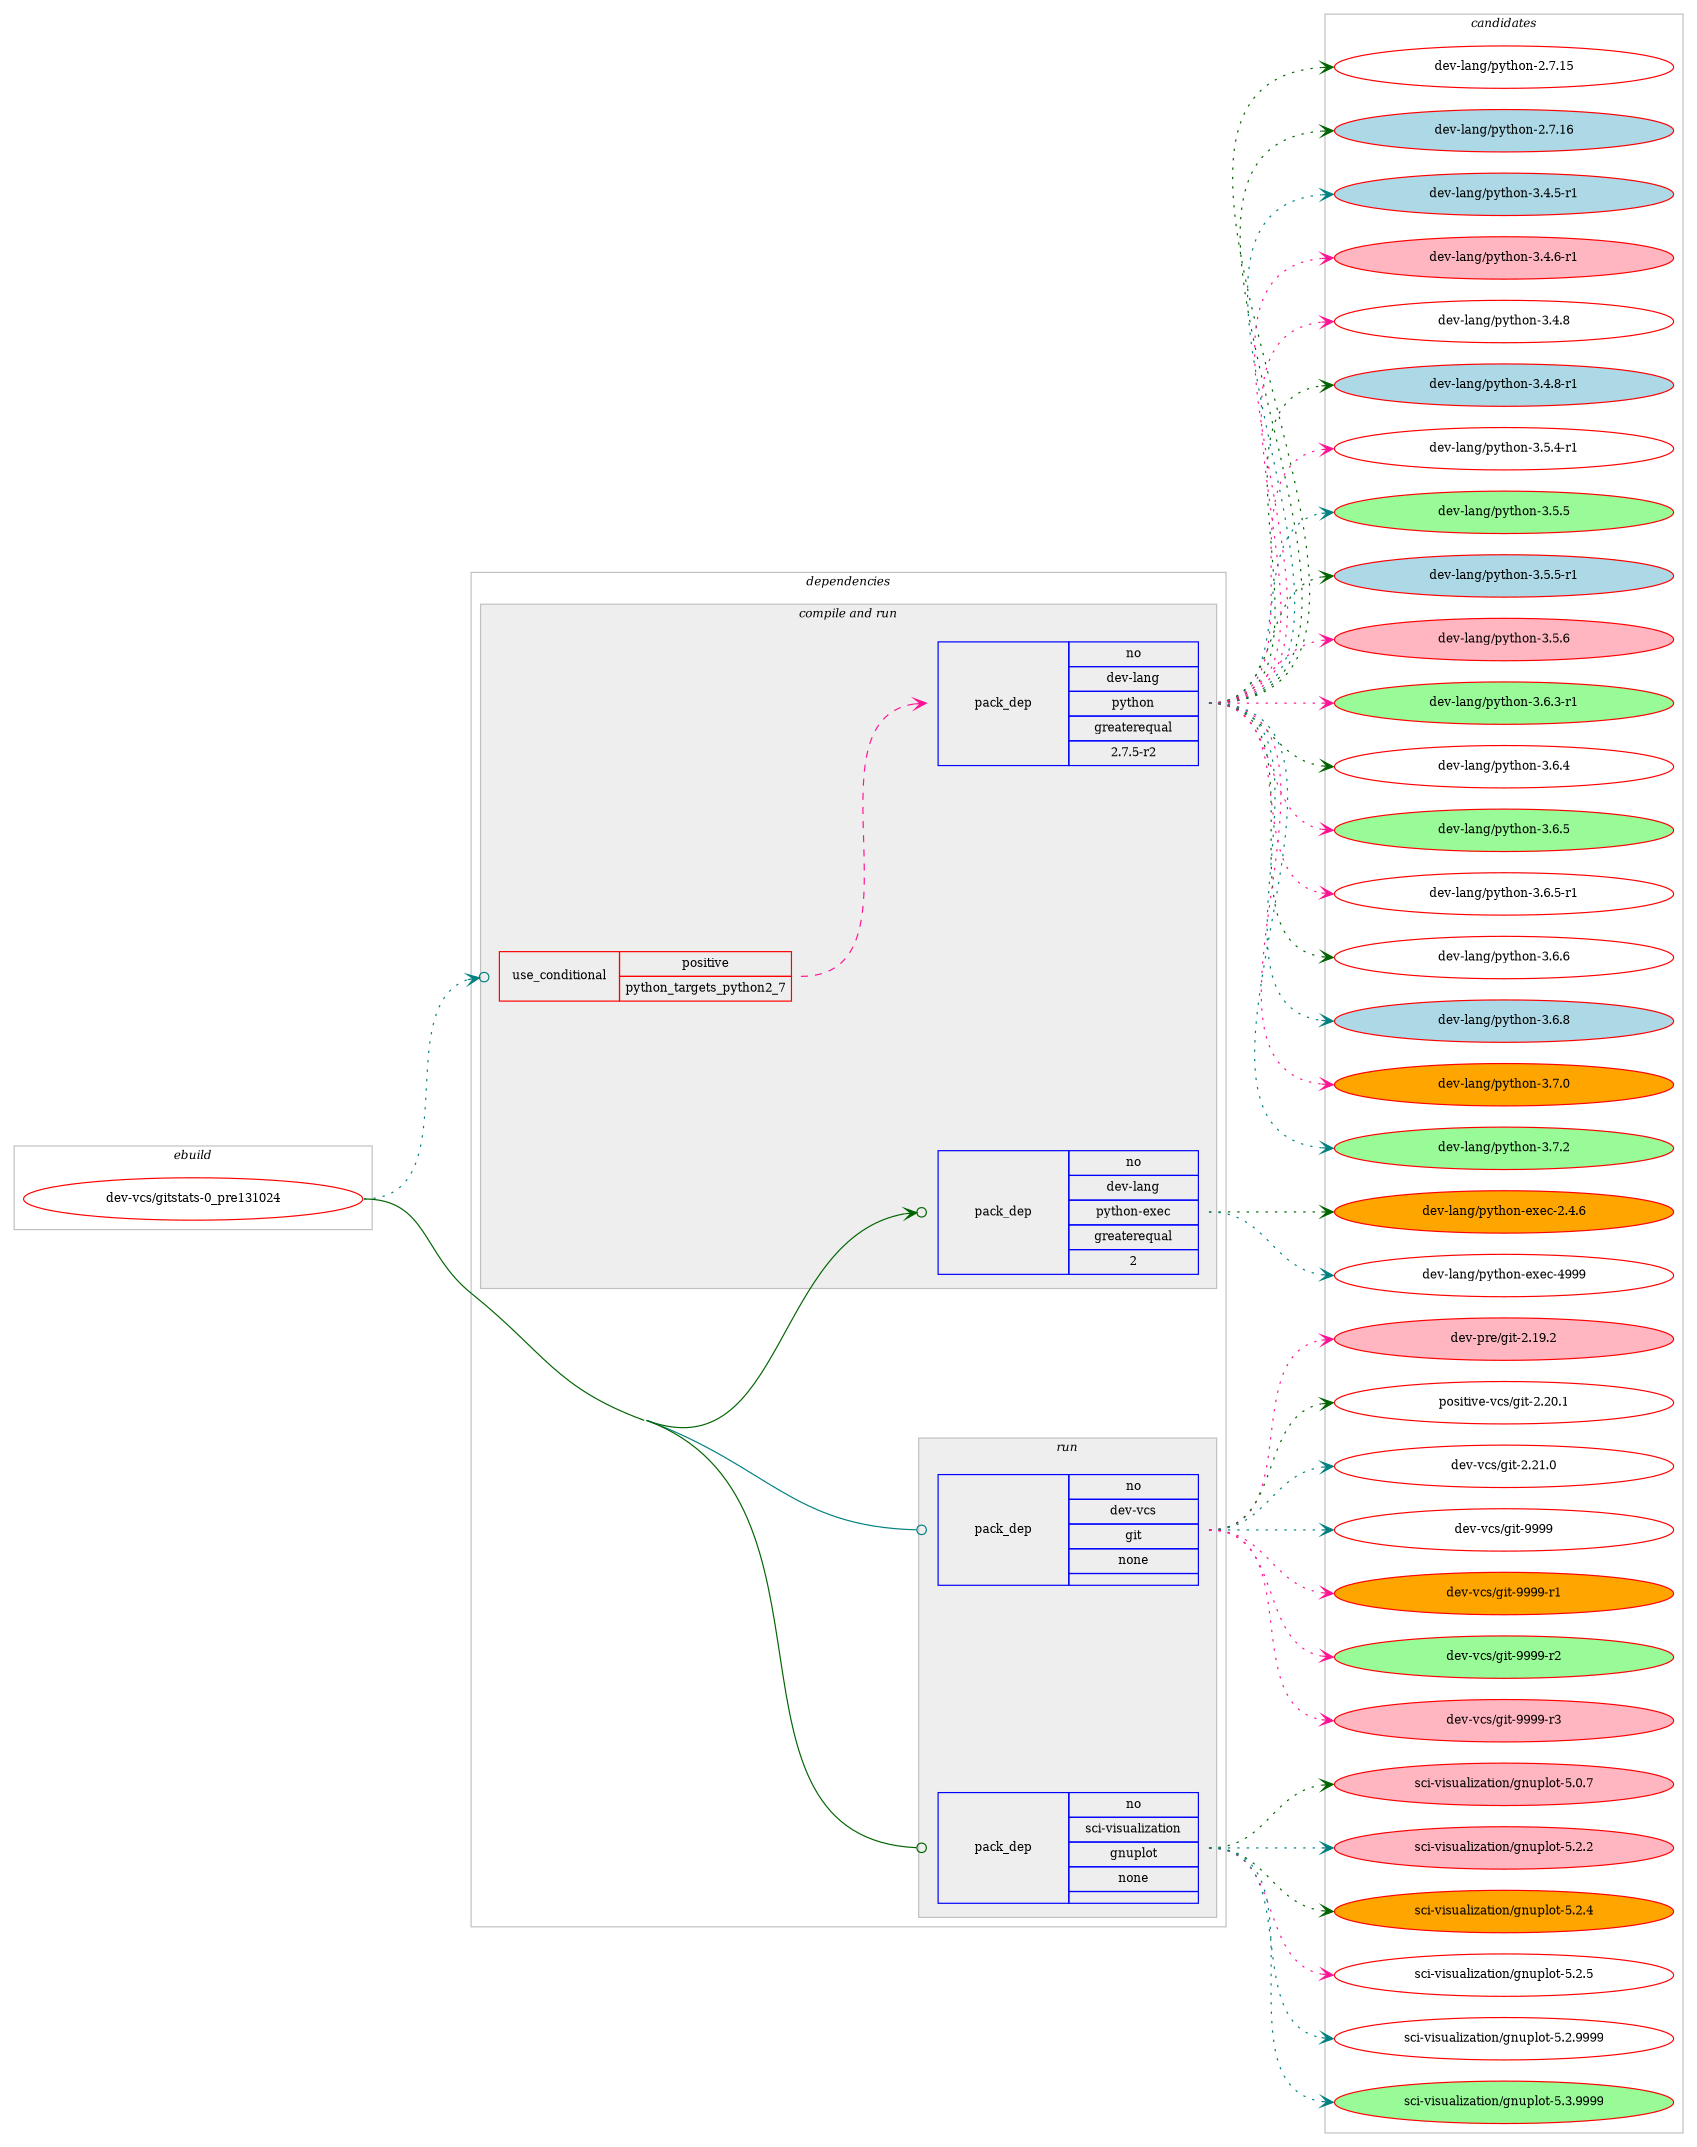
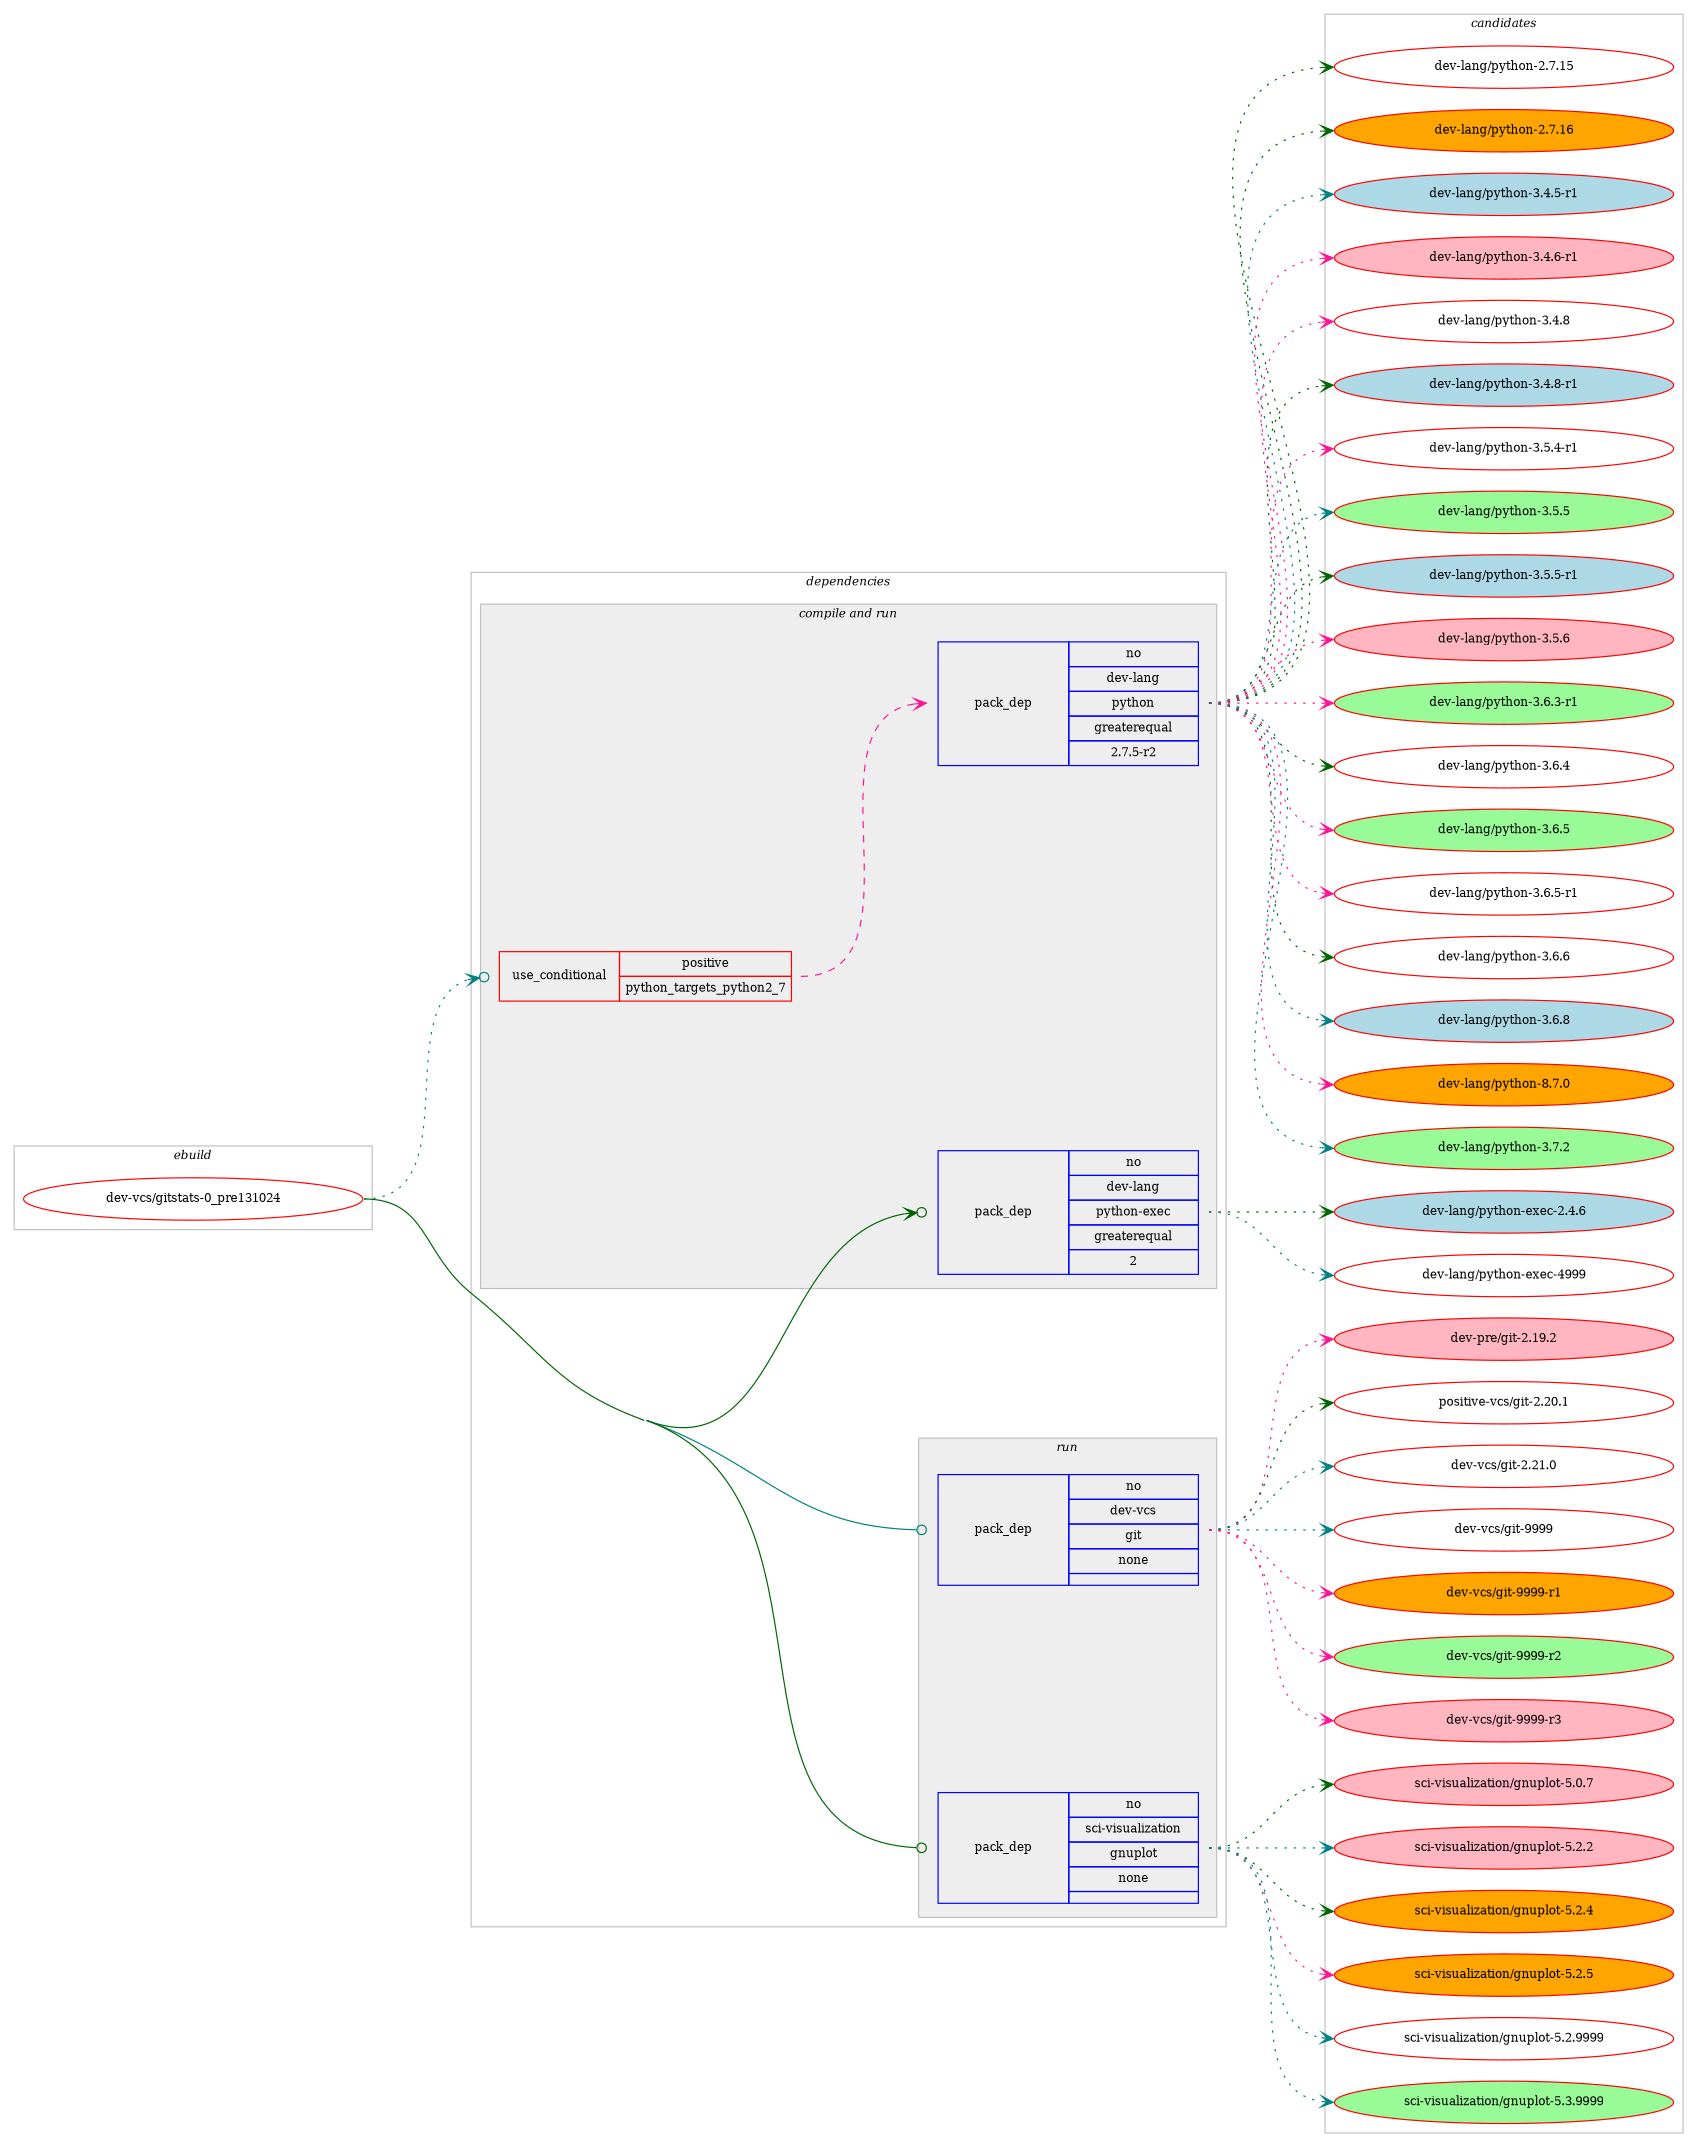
node "dev-lang/python-2.7.16": fillcolor lightblue -> orange
node "dev-lang/python-3.7.0": label "dev-lang/python-3.7.0" -> "dev-lang/python-8.7.0"
node "dev-lang/python-exec-2.4.6": fillcolor orange -> lightblue
node "sci-visualization/gnuplot-5.2.5": fillcolor white -> orange
